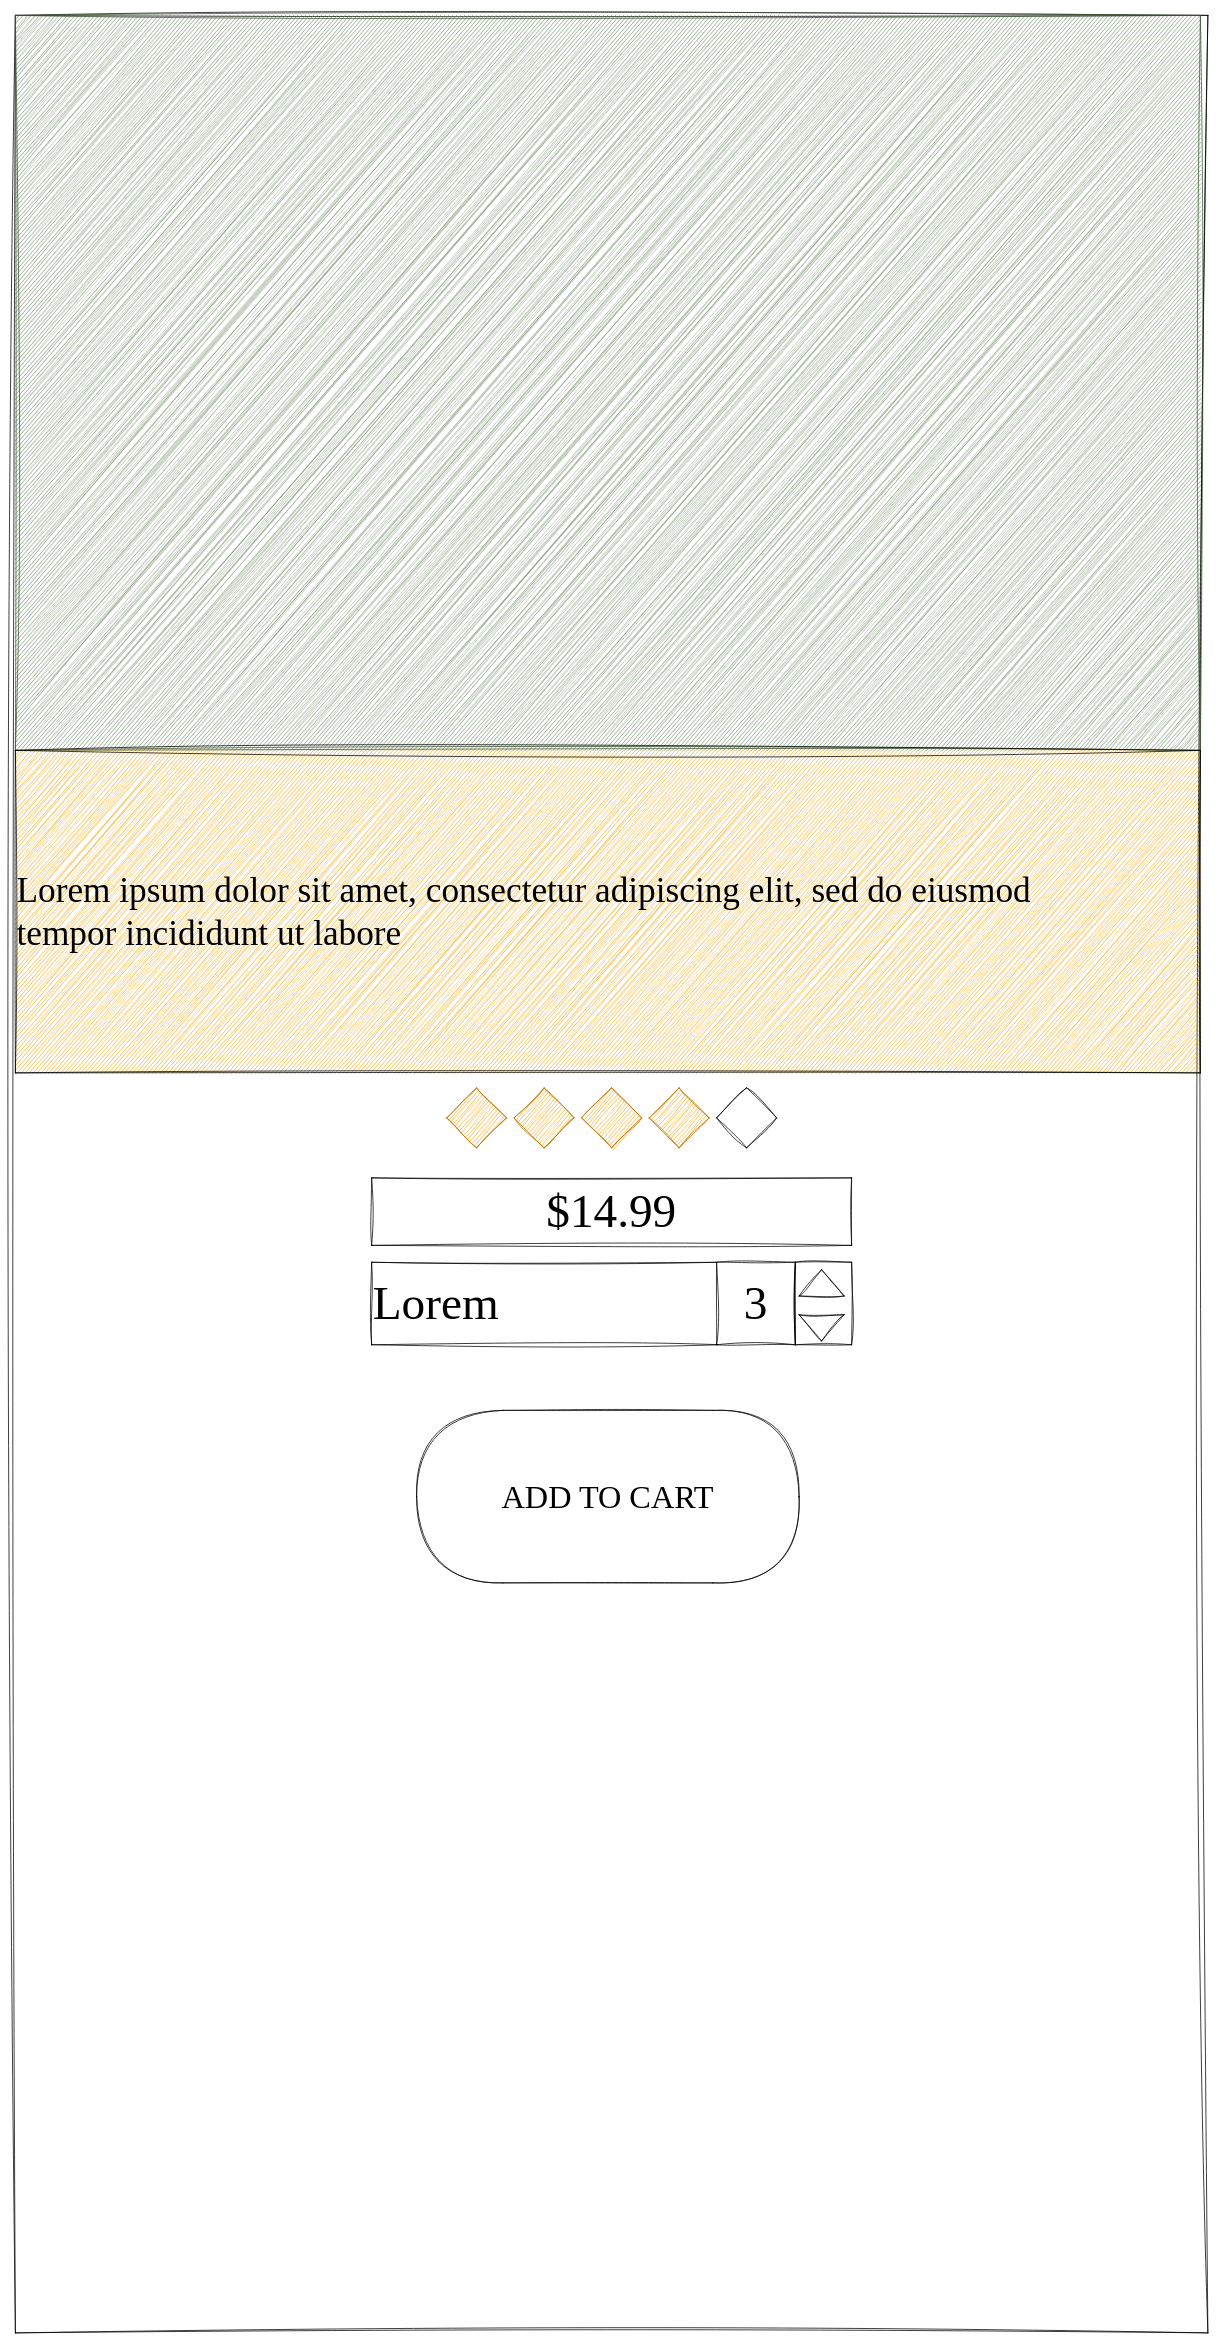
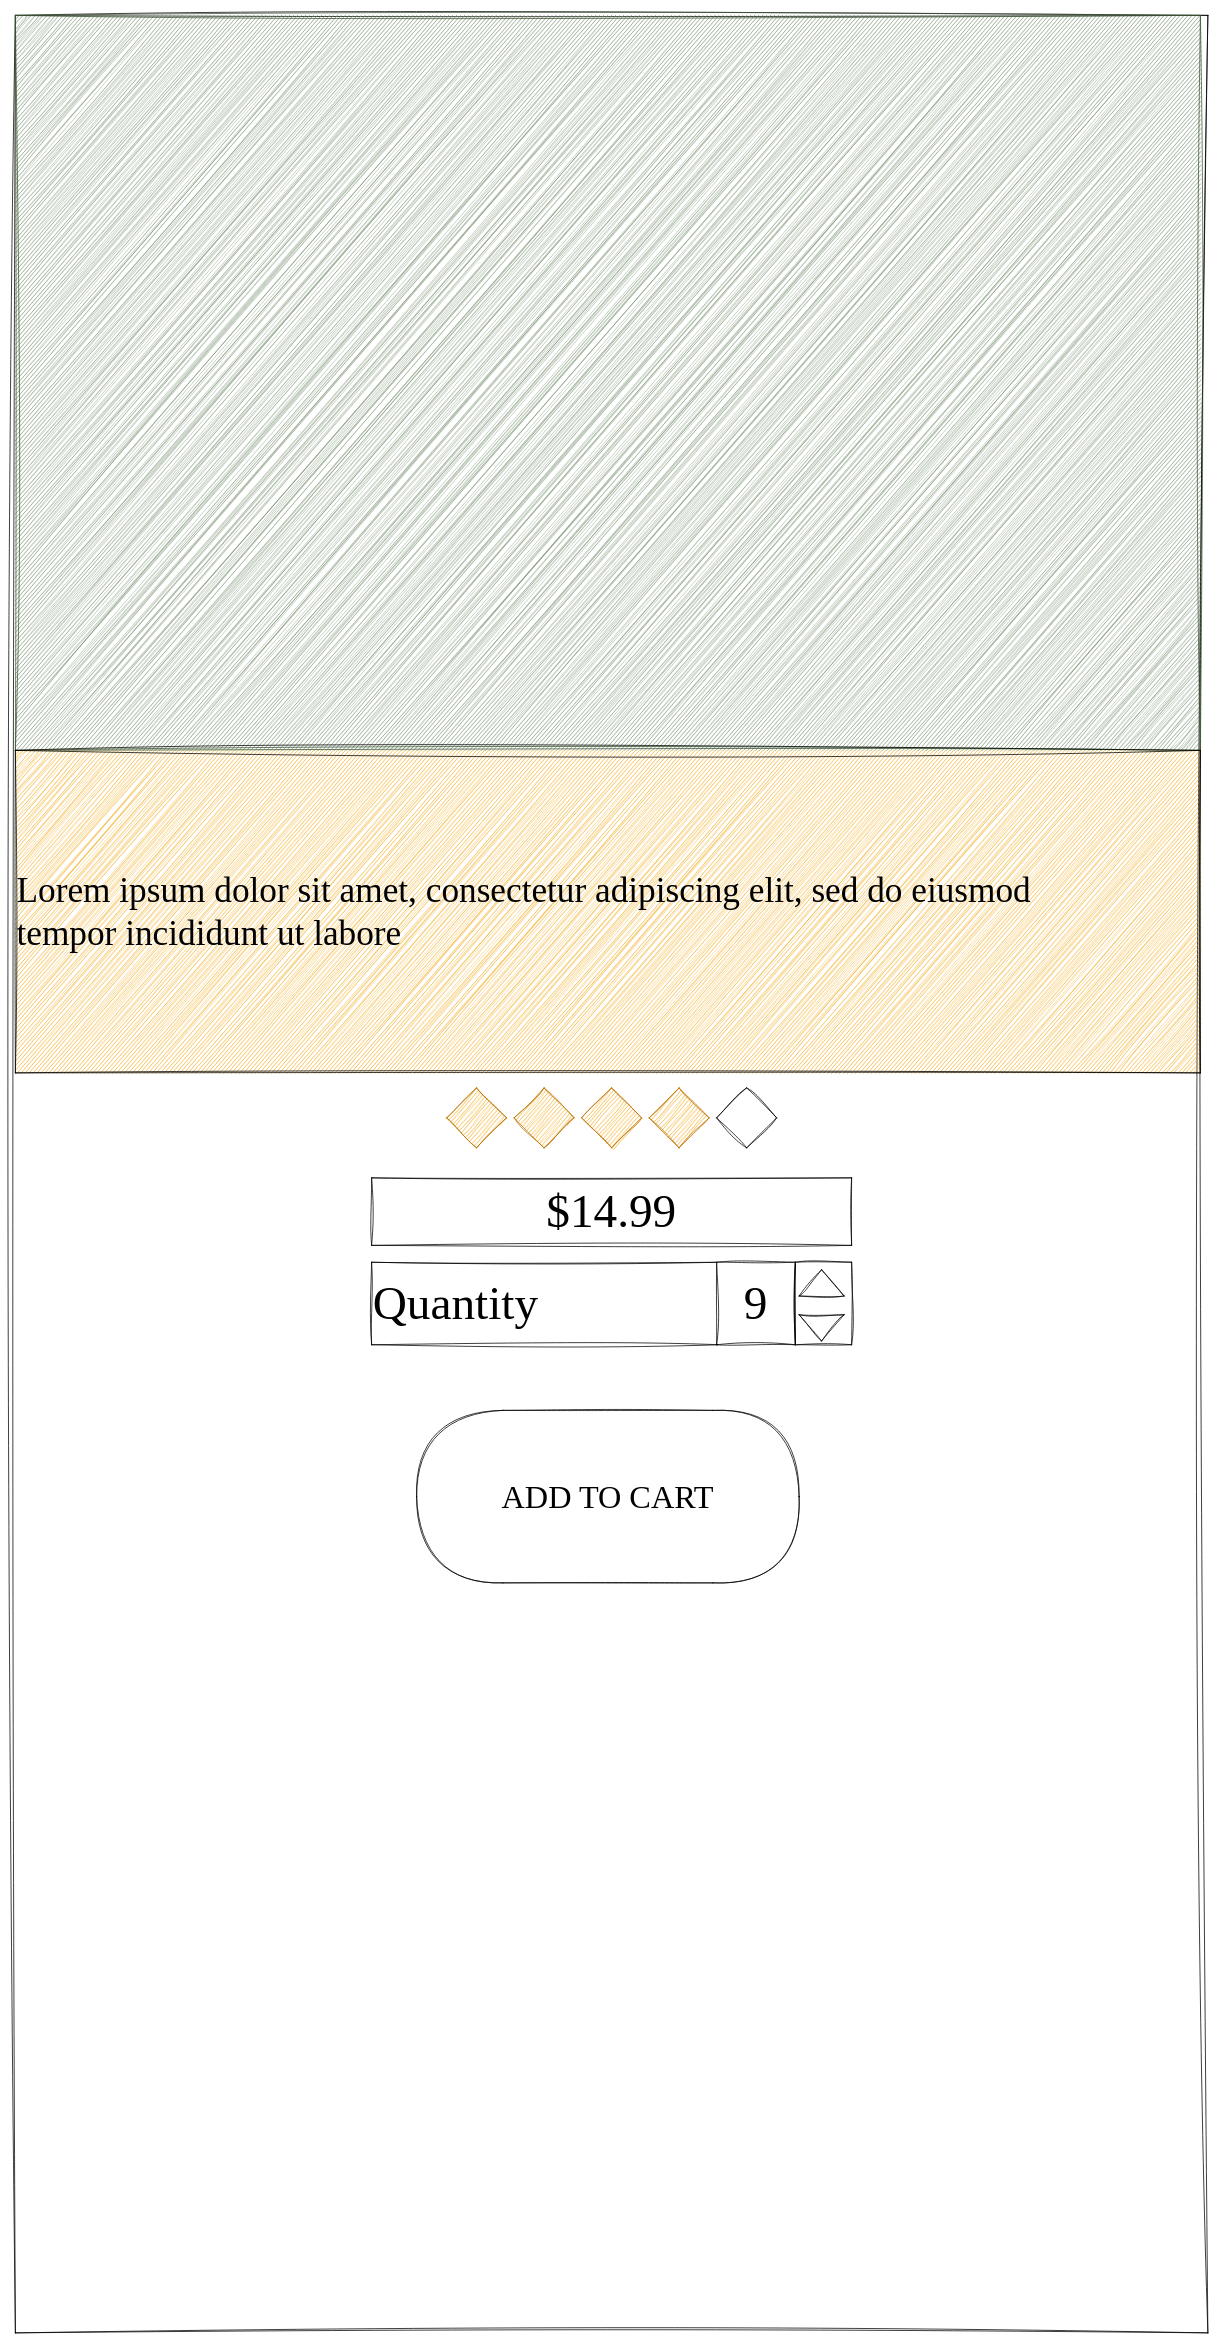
node "Lorem": label "Lorem" -> "Quantity"
node "3": label "3" -> "9"
